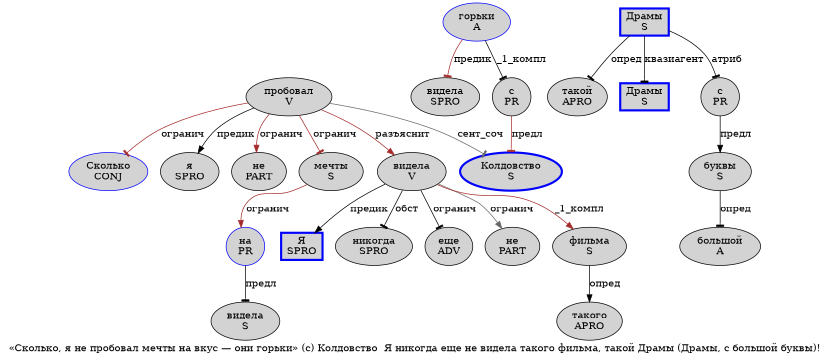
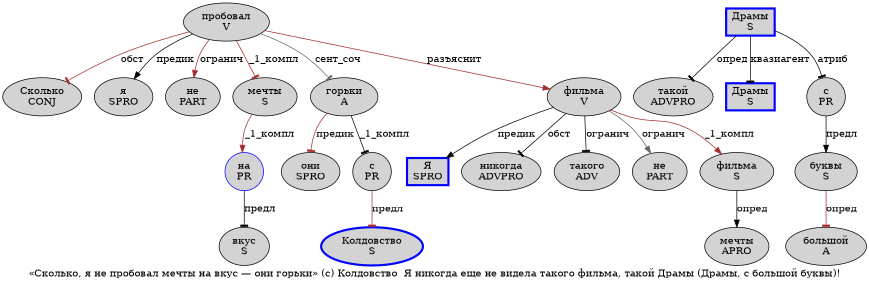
node "горьки A": color blue -> black
node "видела SPRO": label "видела SPRO" -> "они SPRO"
node "такой APRO": label "такой APRO" -> "такой ADVPRO"
edge "пробовал V" -> "Колдовство S": now "пробовал V" -> "горьки A"
edge "пробовал V" -> "Сколько CONJ": label "огранич" -> "обст"
edge "пробовал V" -> "мечты S": label "огранич" -> "_1_компл"
node "Сколько CONJ": color blue -> black
node "видела V": label "видела V" -> "фильма V"
edge "буквы S" -> "большой A": color black -> brown
edge "мечты S" -> "на PR": label "огранич" -> "_1_компл"
node "никогда SPRO": label "никогда SPRO" -> "никогда ADVPRO"
node "еще ADV": label "еще ADV" -> "такого ADV"
node "видела S": label "видела S" -> "вкус S"
node "такого APRO": label "такого APRO" -> "мечты APRO"
